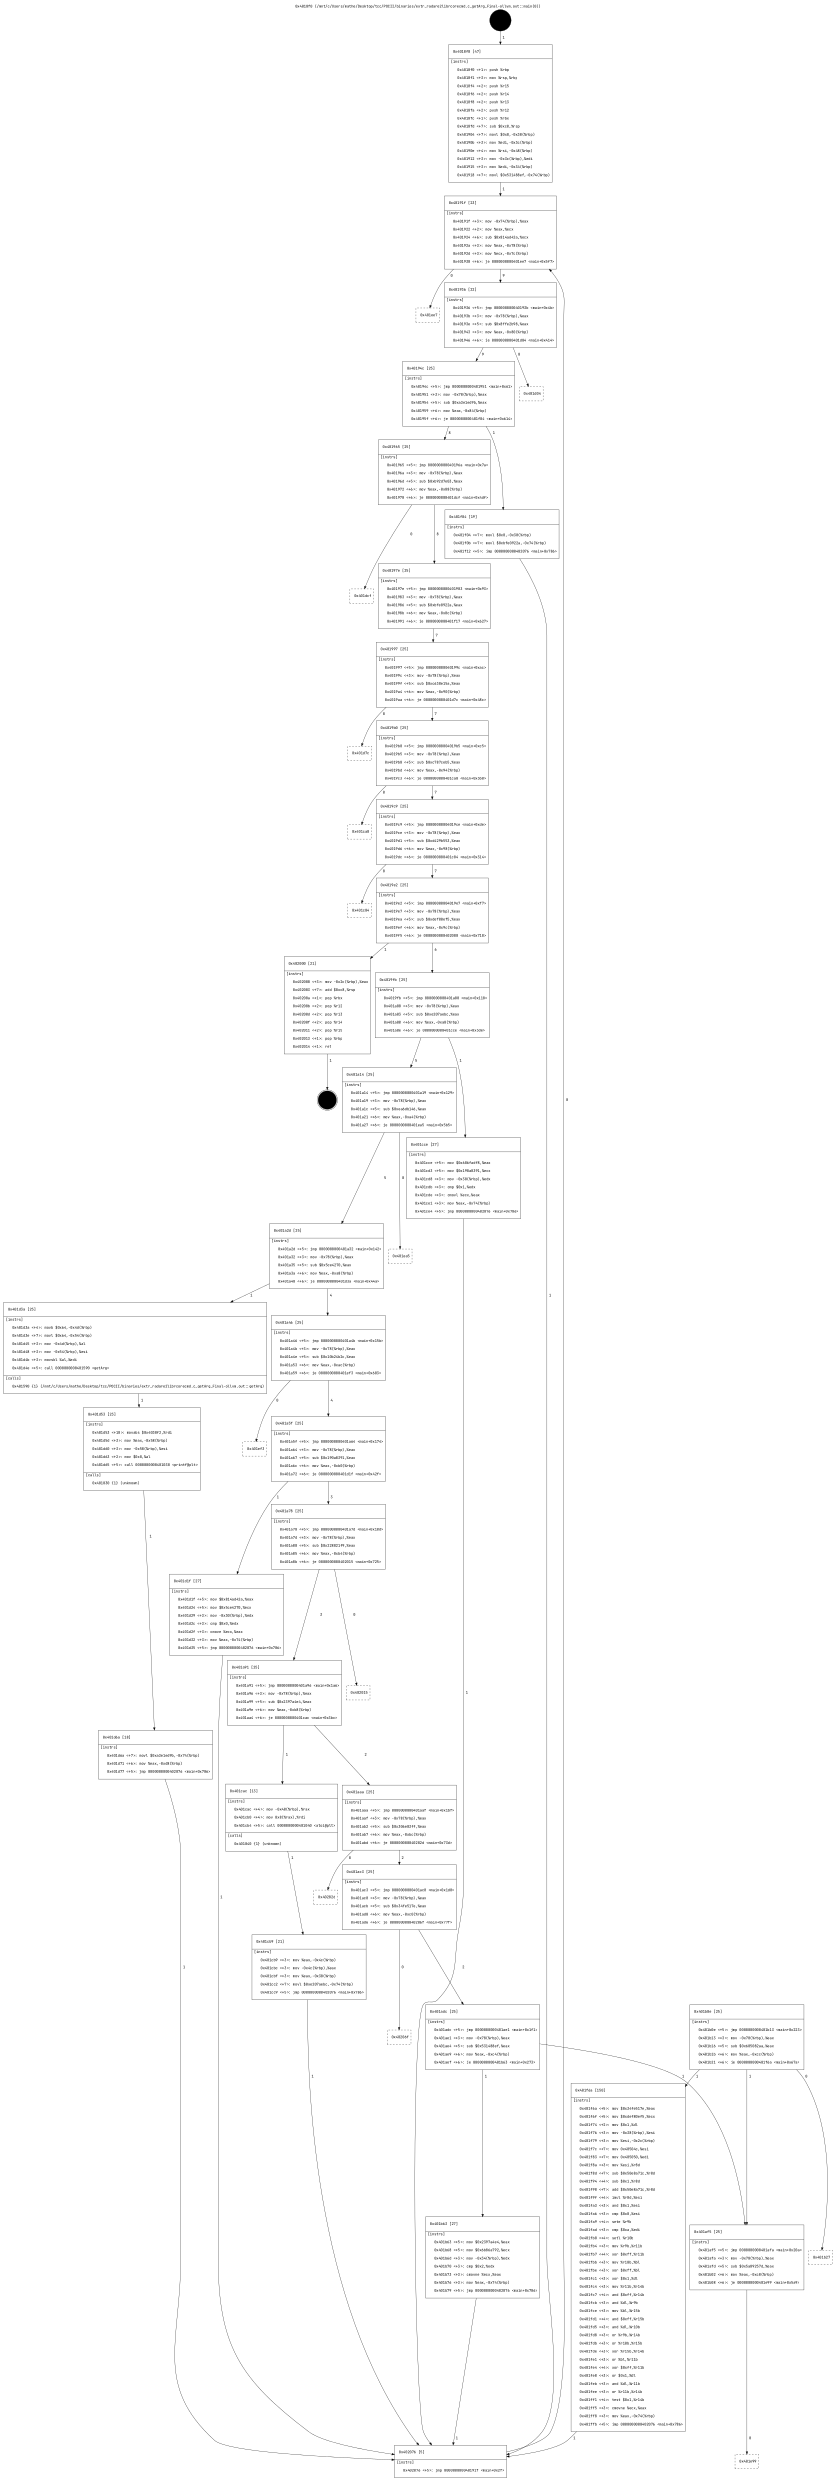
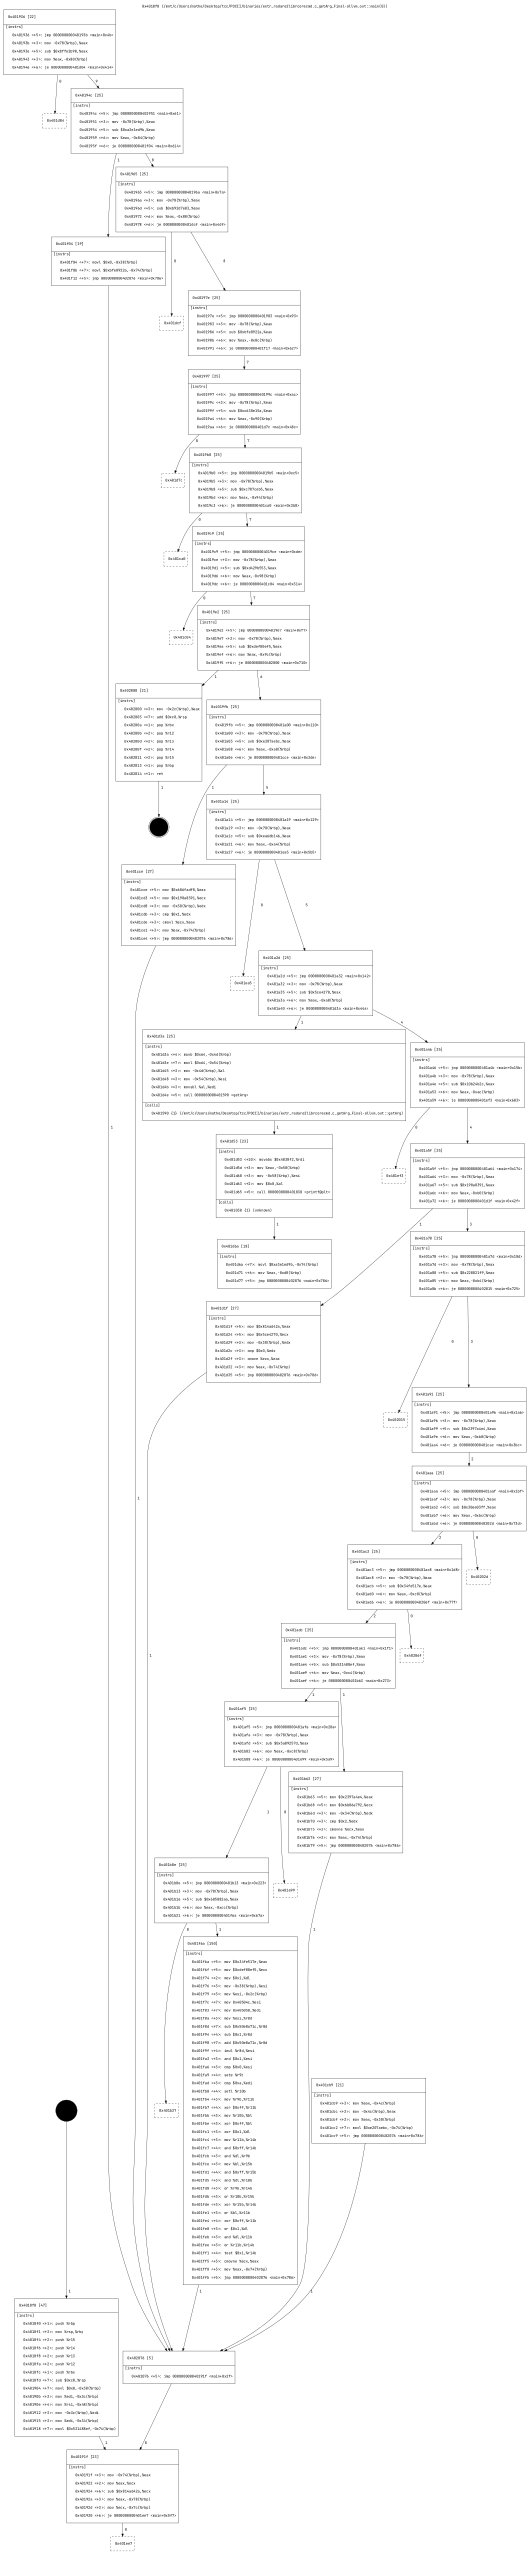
edge "0x40191f [23]" -> "0x401936 [22]": removed, label "9"
node "0x401cac [13]": removed
edge "0x401b0e [25]" -> "0x401af5 [25]": reversed
edge "0x401d6a [18]" -> "0x402076 [5]": removed, label "1"
